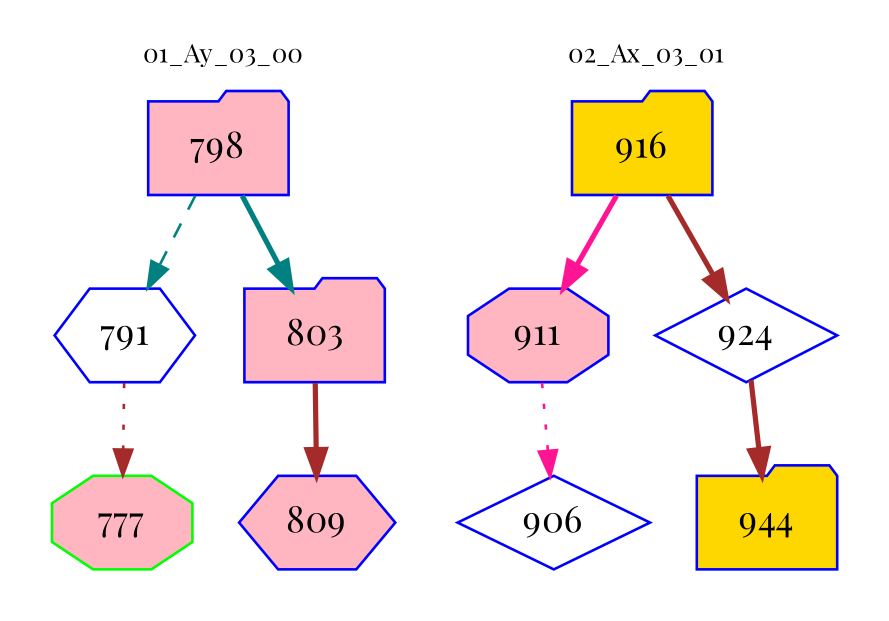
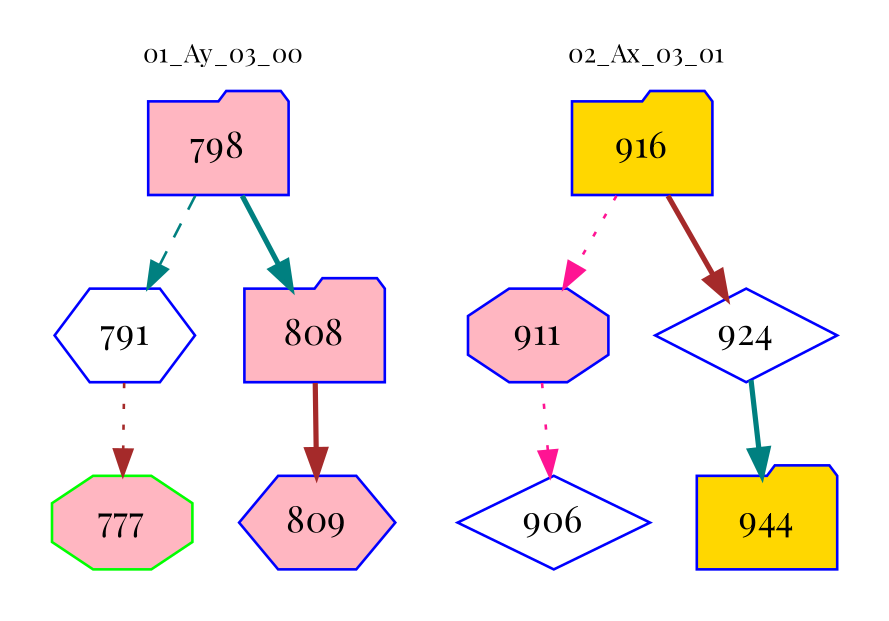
edge "916" -> "911": style bold -> dotted
node "803": label "803" -> "808"
edge "924" -> "944": color brown -> teal
